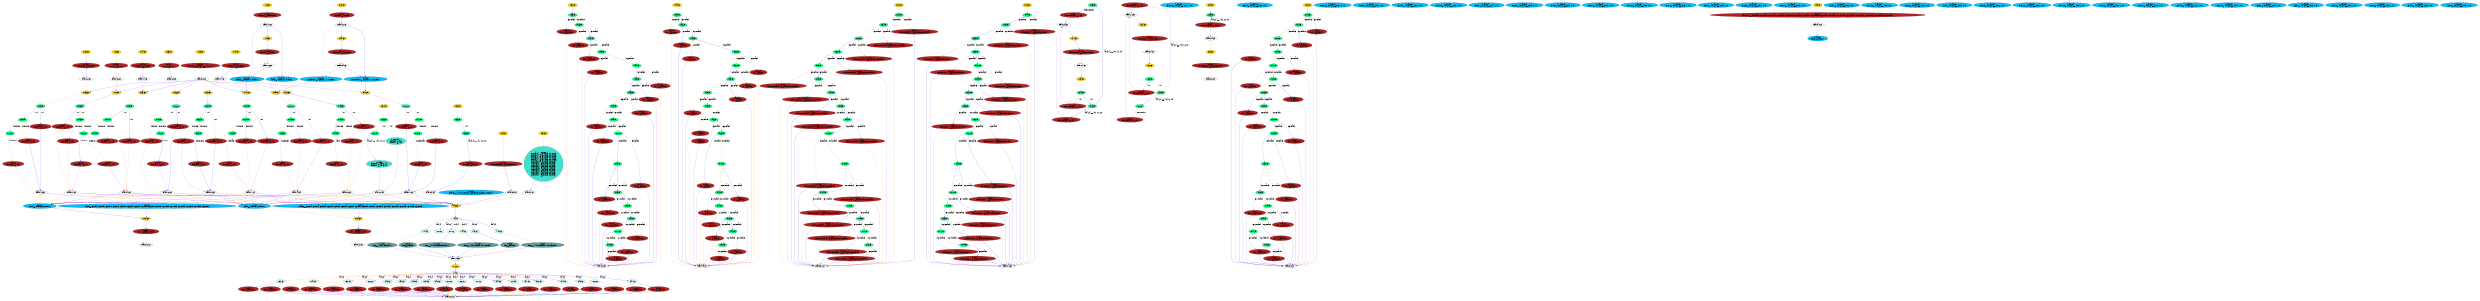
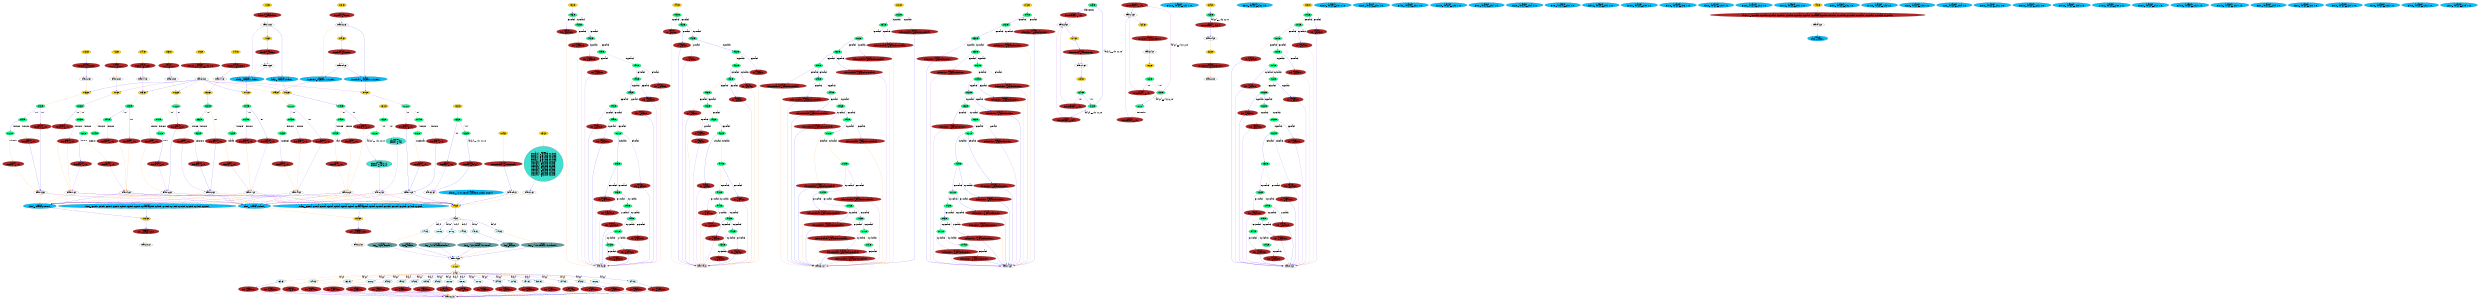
edge "1966:IF" -> "1966:NS csr <= ep8_csr;": now "1966:IF" -> "1964:NS csr <= ep7_csr;"
node "1856:NS funct_adr <= 7'h0;": added
